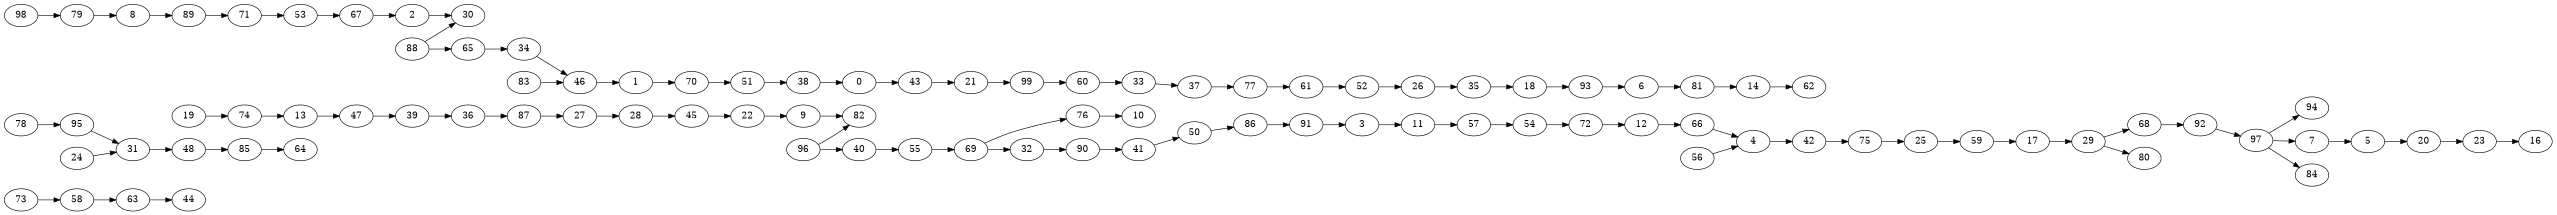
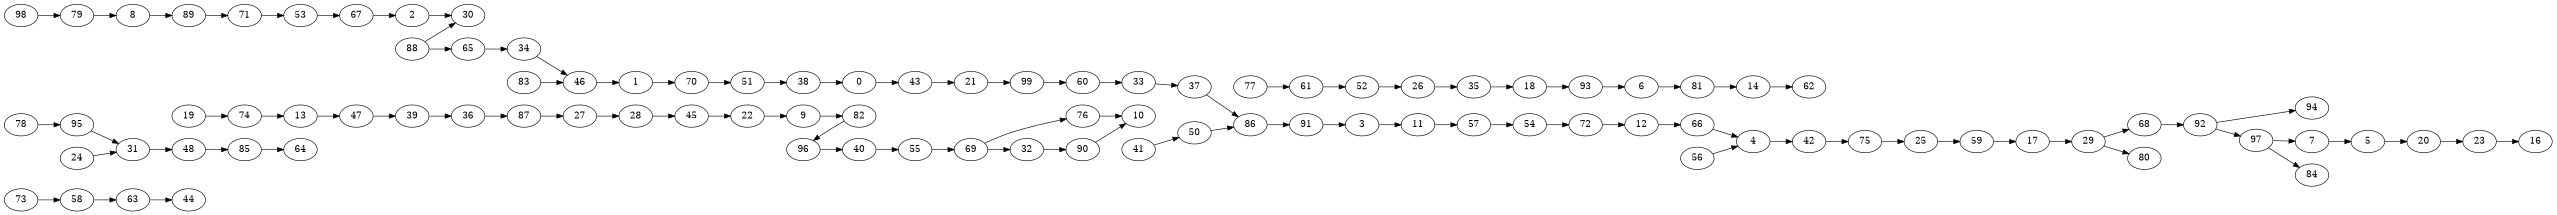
edge "37" -> "77": now "37" -> "86"
edge "97" -> "94": now "92" -> "94"
edge "96" -> "82": reversed
edge "90" -> "41": now "90" -> "10"
